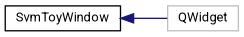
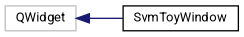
edge "QWidget" -> "SvmToyWindow": reversed
